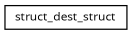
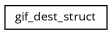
node "struct_dest_struct": label "struct_dest_struct" -> "gif_dest_struct"
